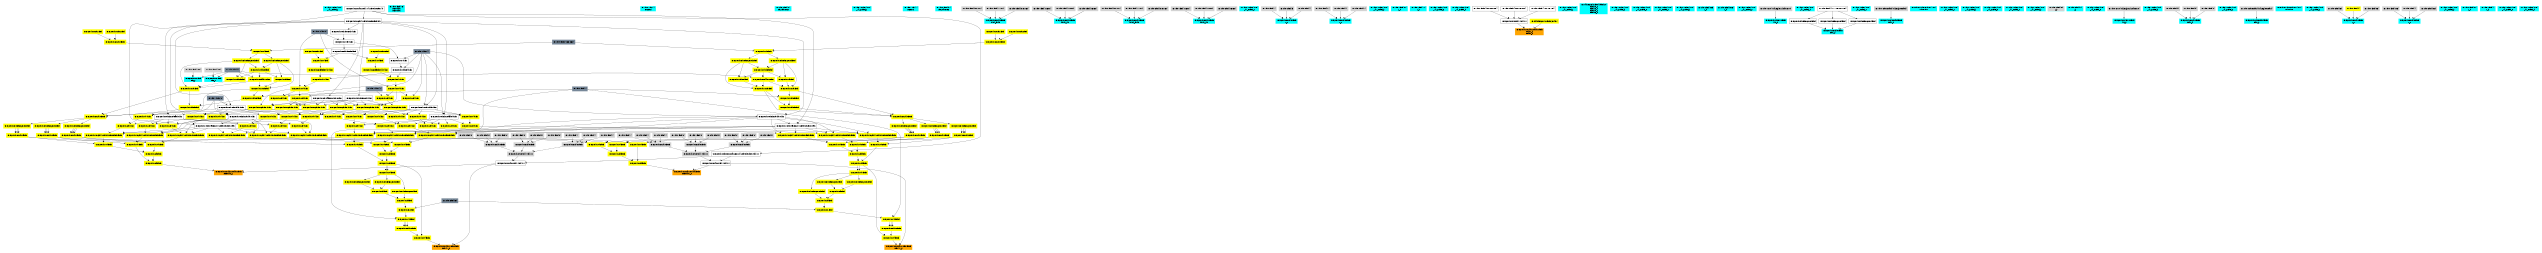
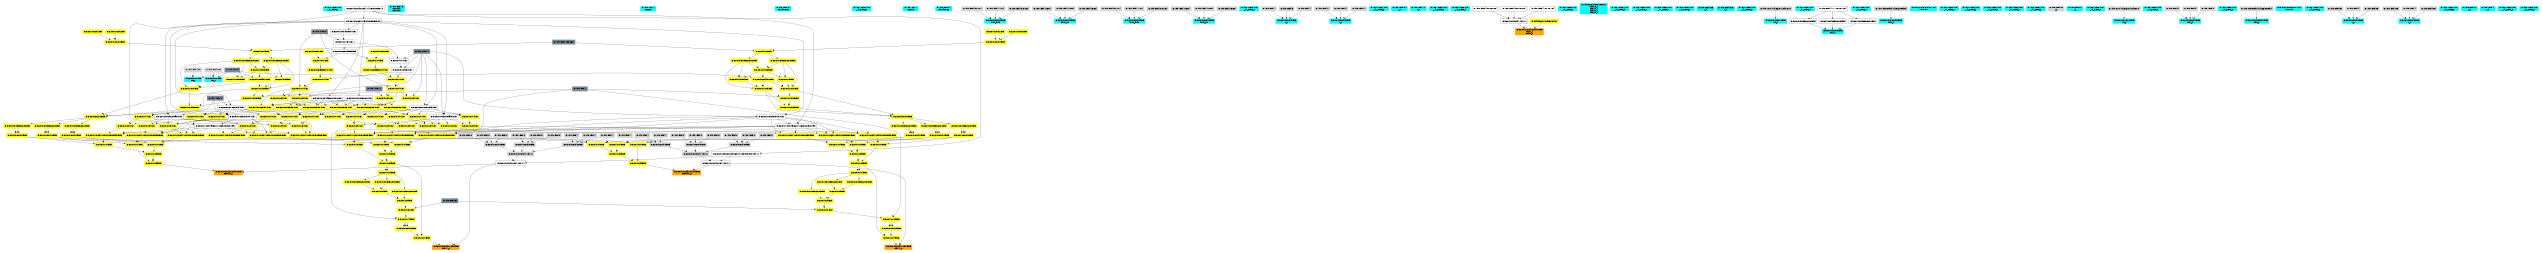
node "VFXValue`1 Float (4)": fillcolor yellow -> lightgray
